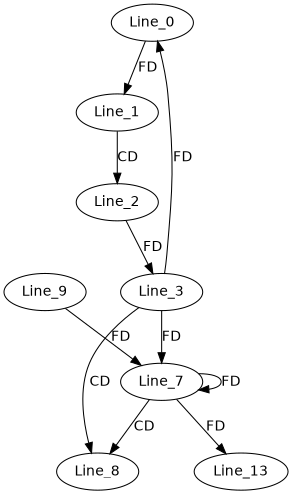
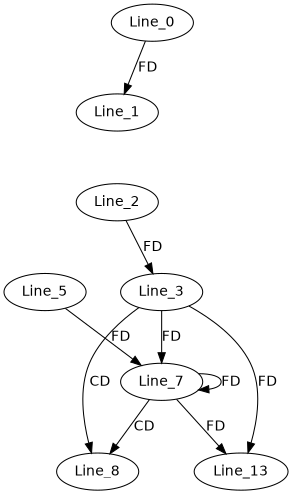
edge "Line_1" -> "Line_2": removed, label "CD"
edge "Line_3" -> "Line_0": now "Line_3" -> "Line_13"
node "Line_9": label "Line_9" -> "Line_5"
